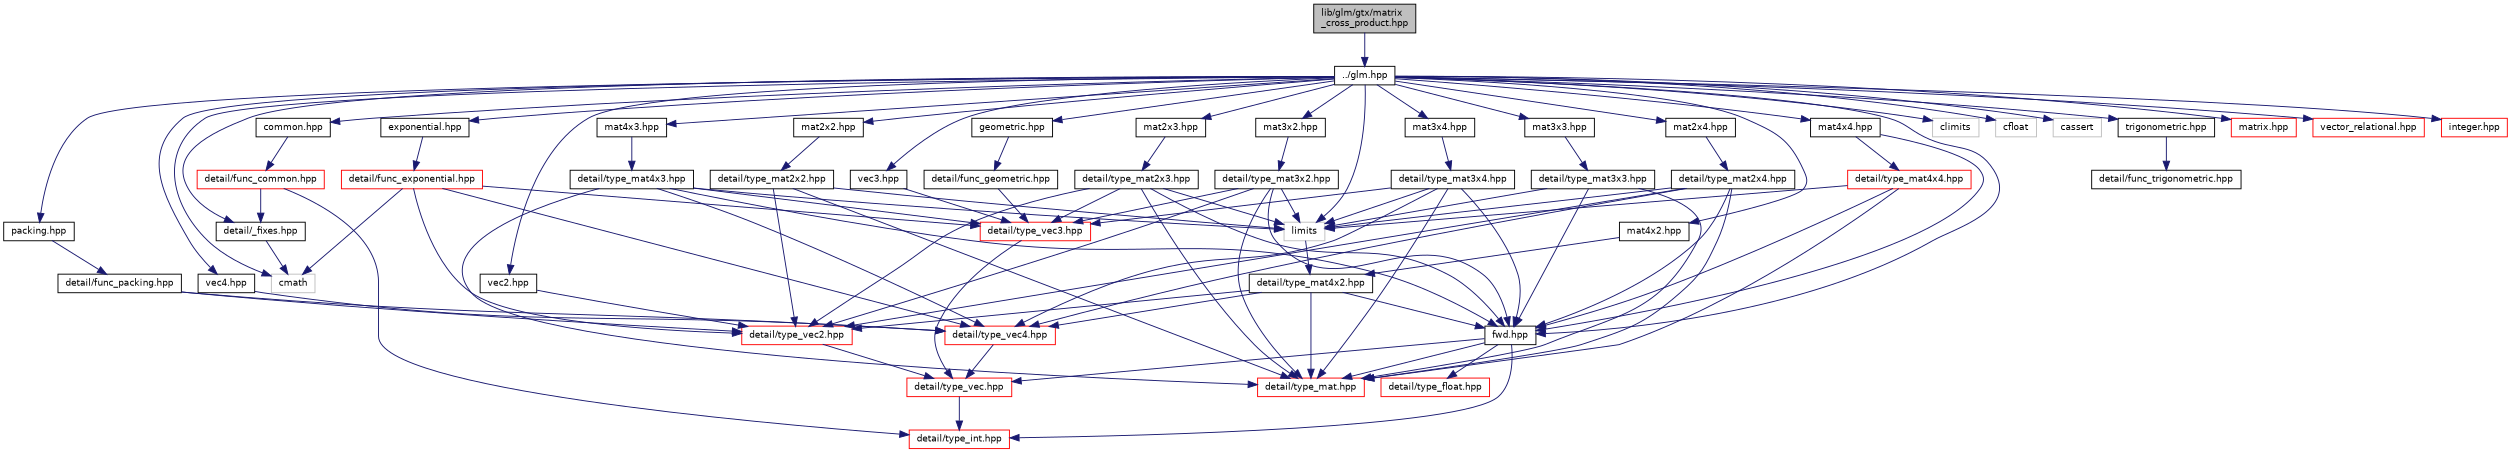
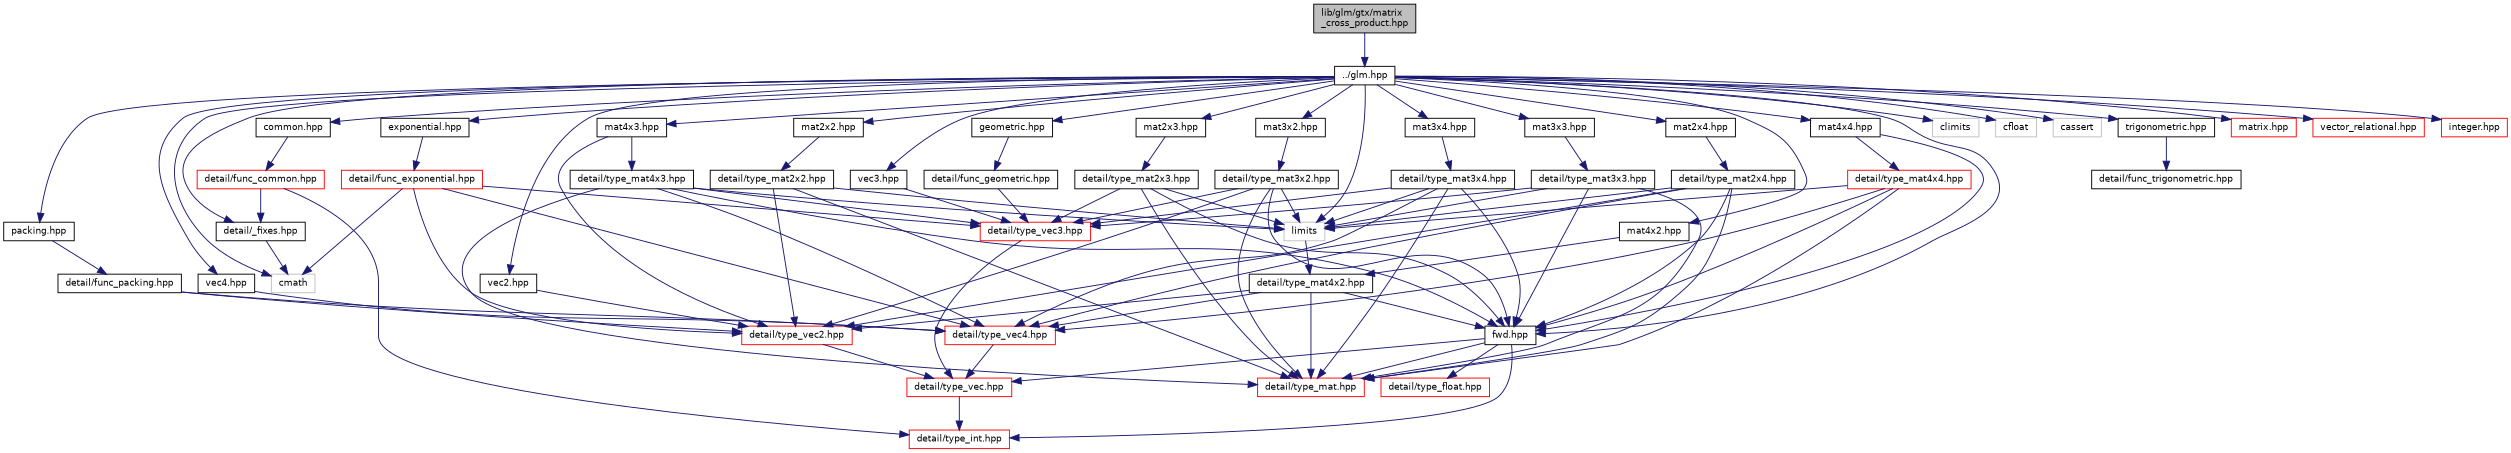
edge "detail/type_mat3x3.hpp" -> "detail/type_vec3.hpp": added
edge "detail/type_mat2x3.hpp" -> "detail/type_vec2.hpp": now "mat4x3.hpp" -> "detail/type_vec2.hpp"
edge "detail/type_mat4x4.hpp" -> "detail/type_vec4.hpp": added
